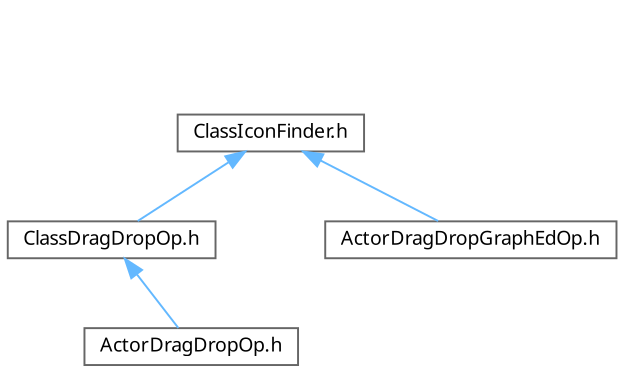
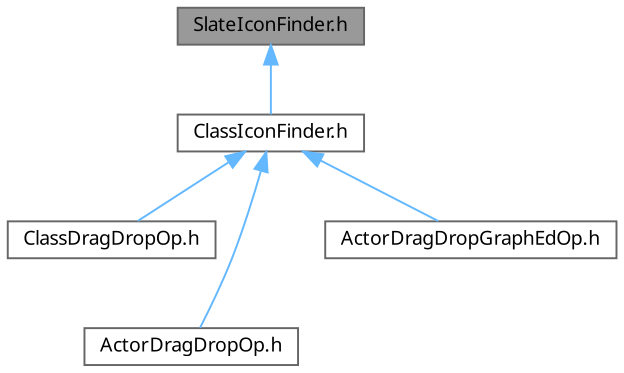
node "SlateIconFinder.h": added
edge "ActorDragDropOp.h" -> "ClassDragDropOp.h": now "ActorDragDropOp.h" -> "ClassIconFinder.h"
